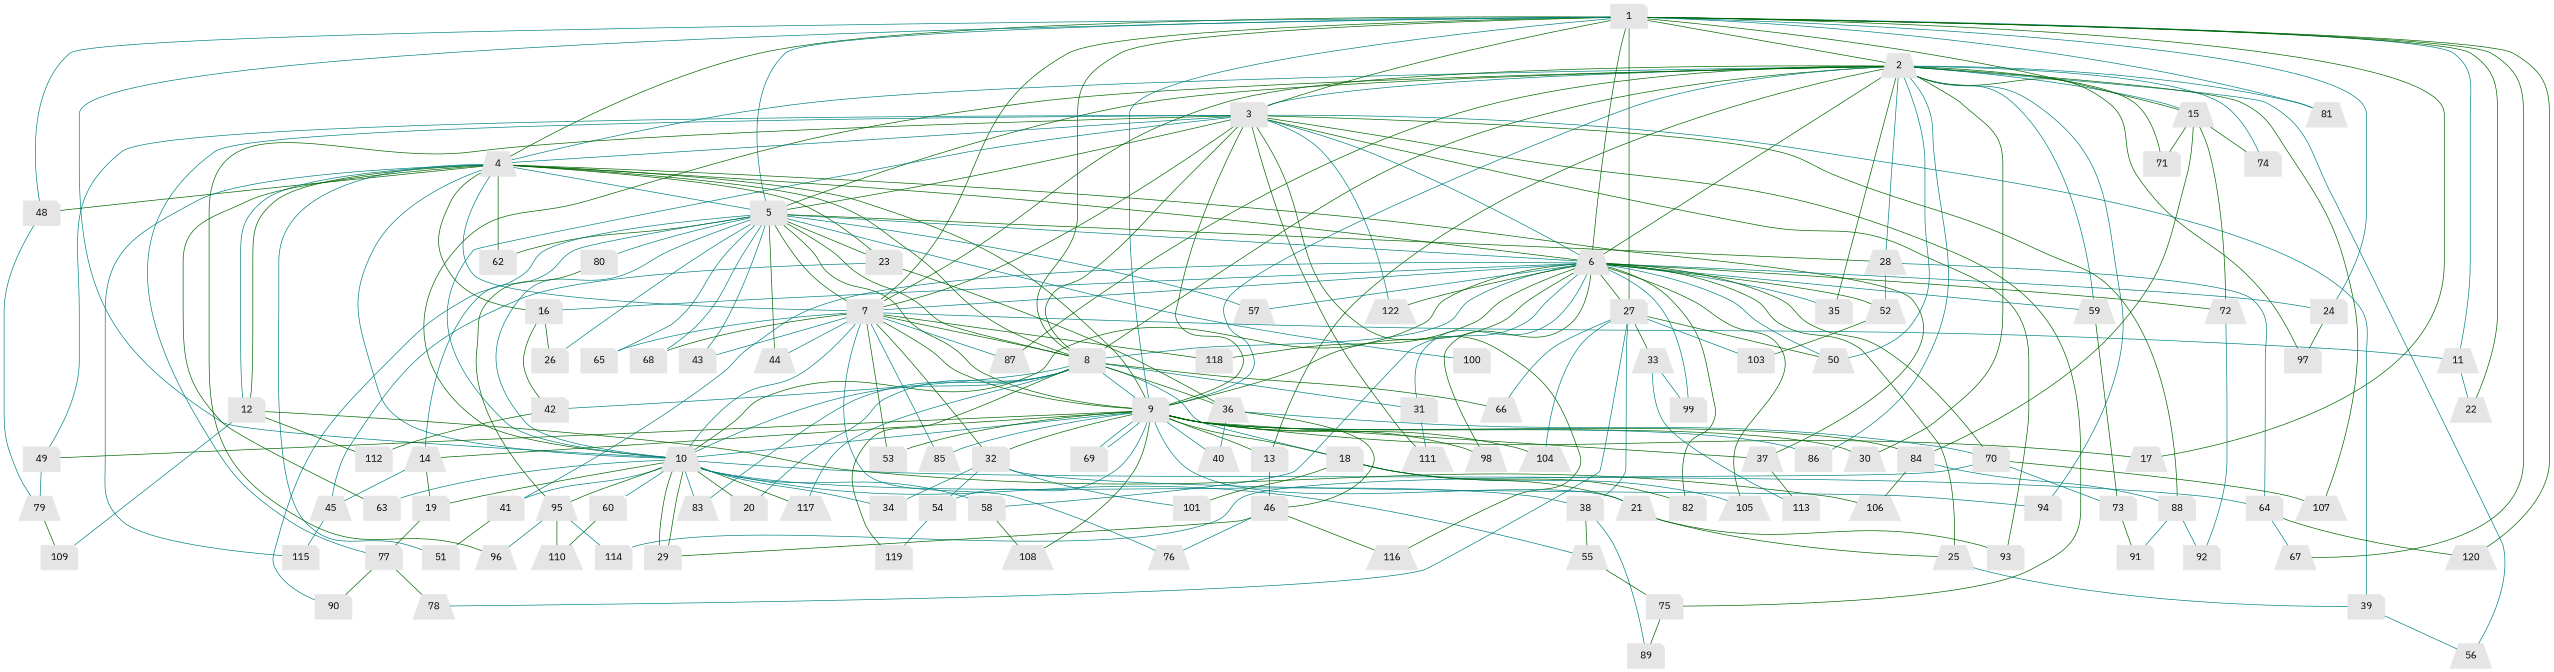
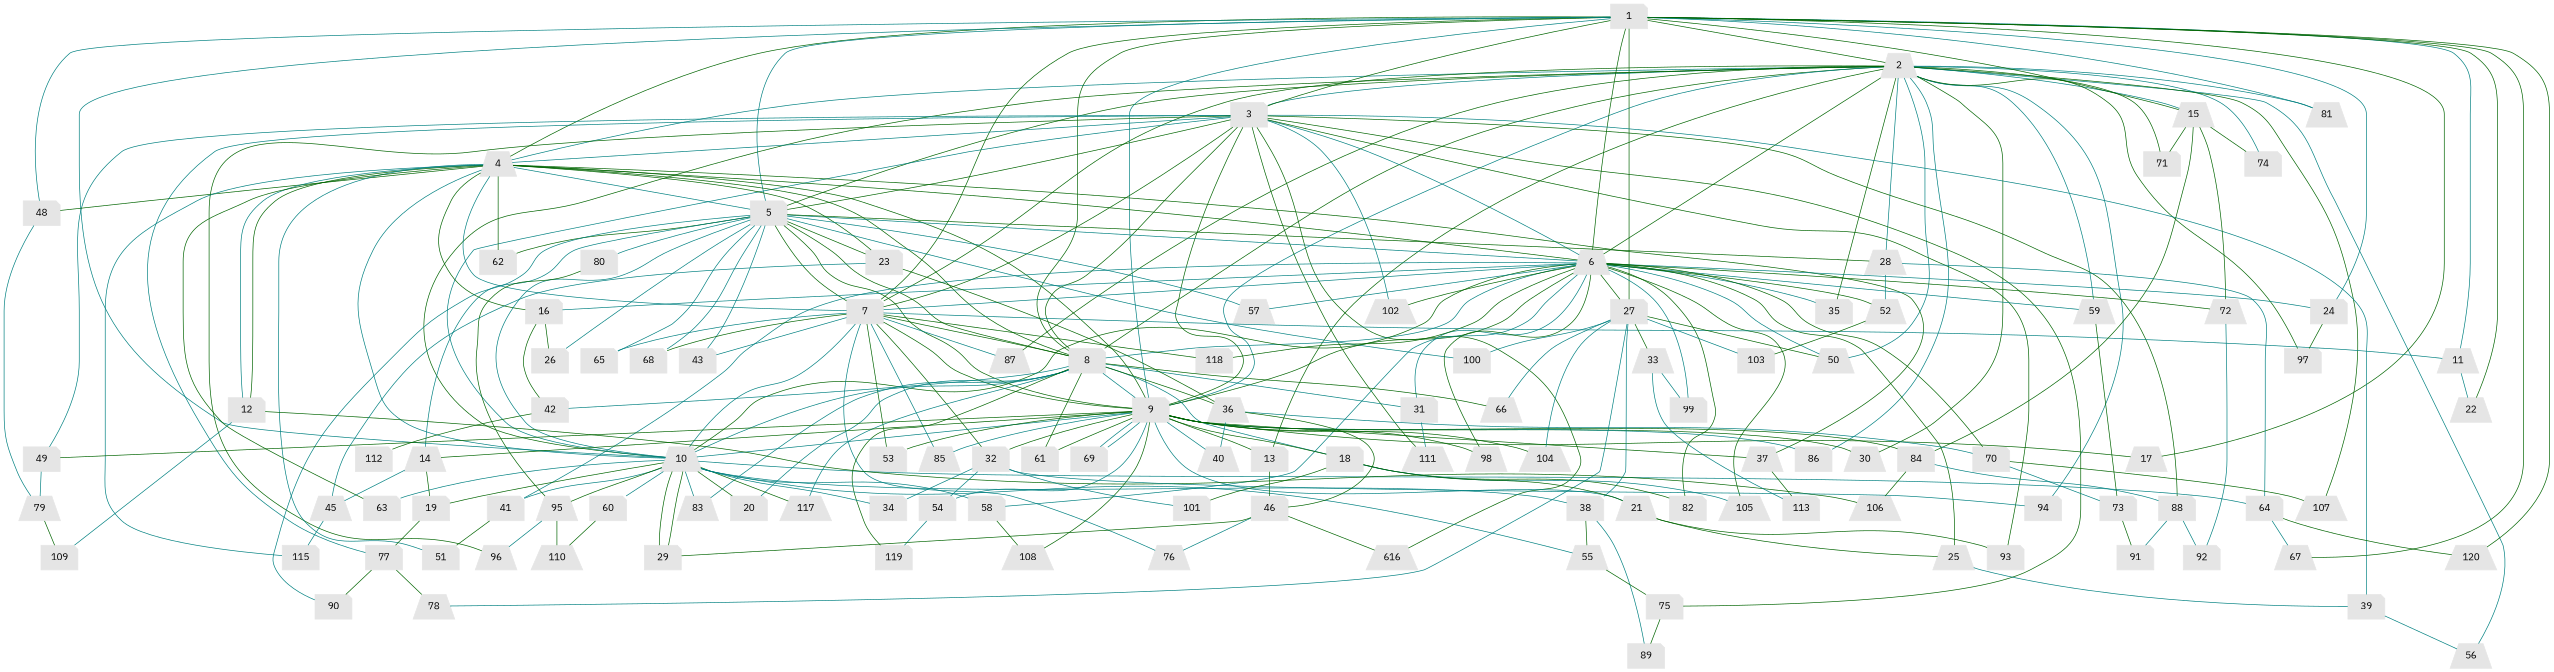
node "122": label "122" -> "102"
edge "27" -- "100": added
node "44": removed
edge "12" -- "112": removed
node "61": added
node "114": removed
node "116": label "116" -> "616"
